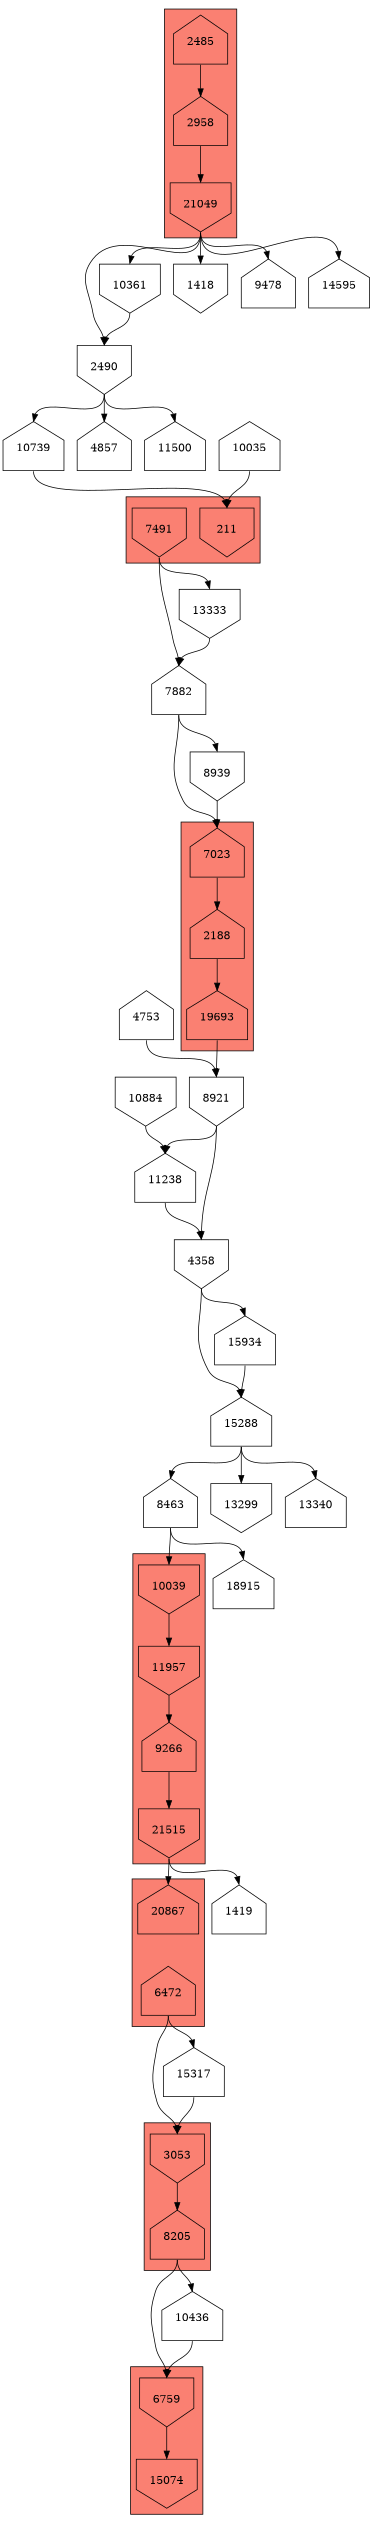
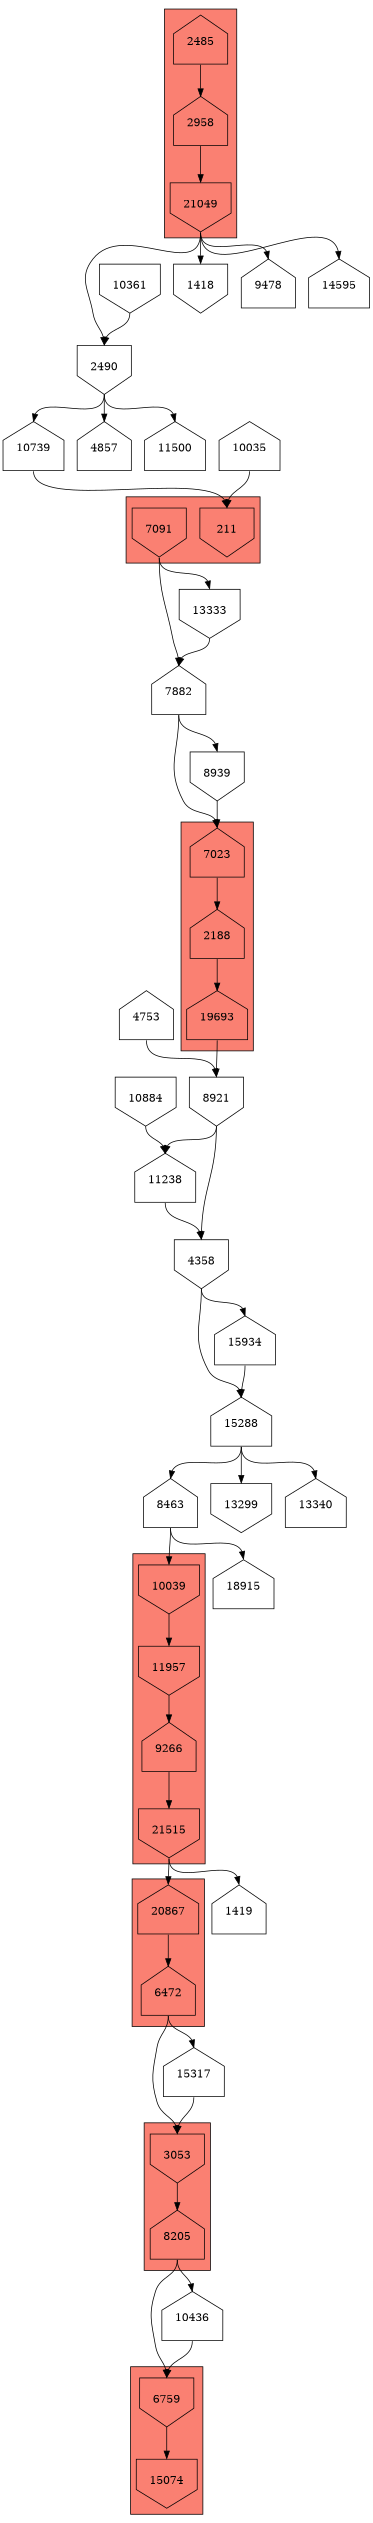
edge "21049" -> "10361": removed
node "7491": label "7491" -> "7091"
edge "20867" -> "6472": added
